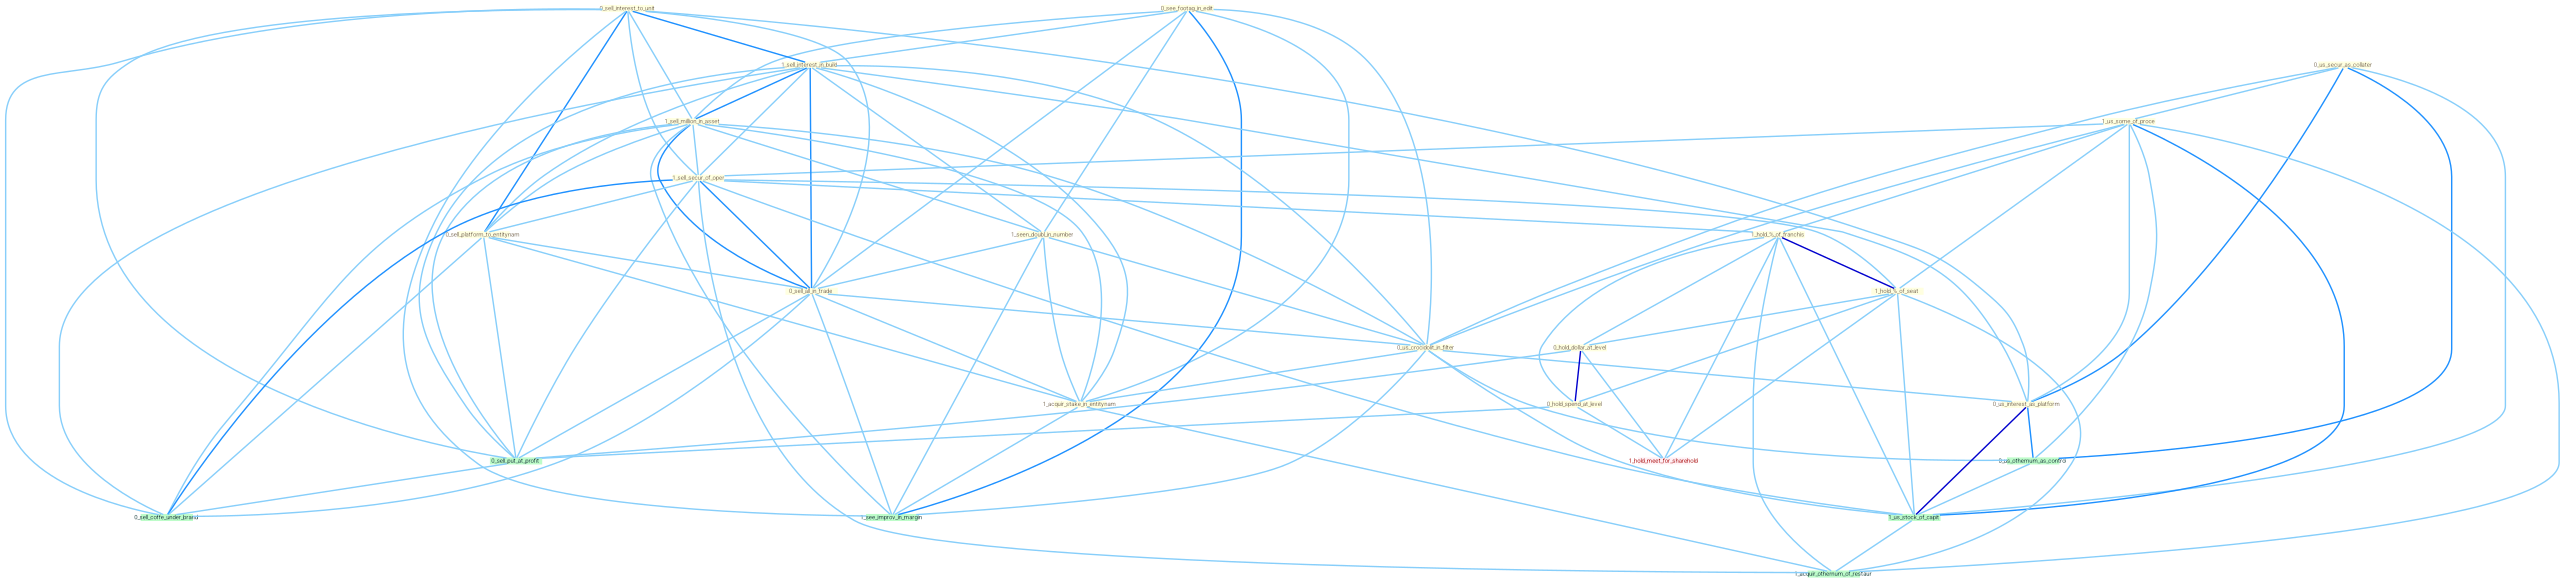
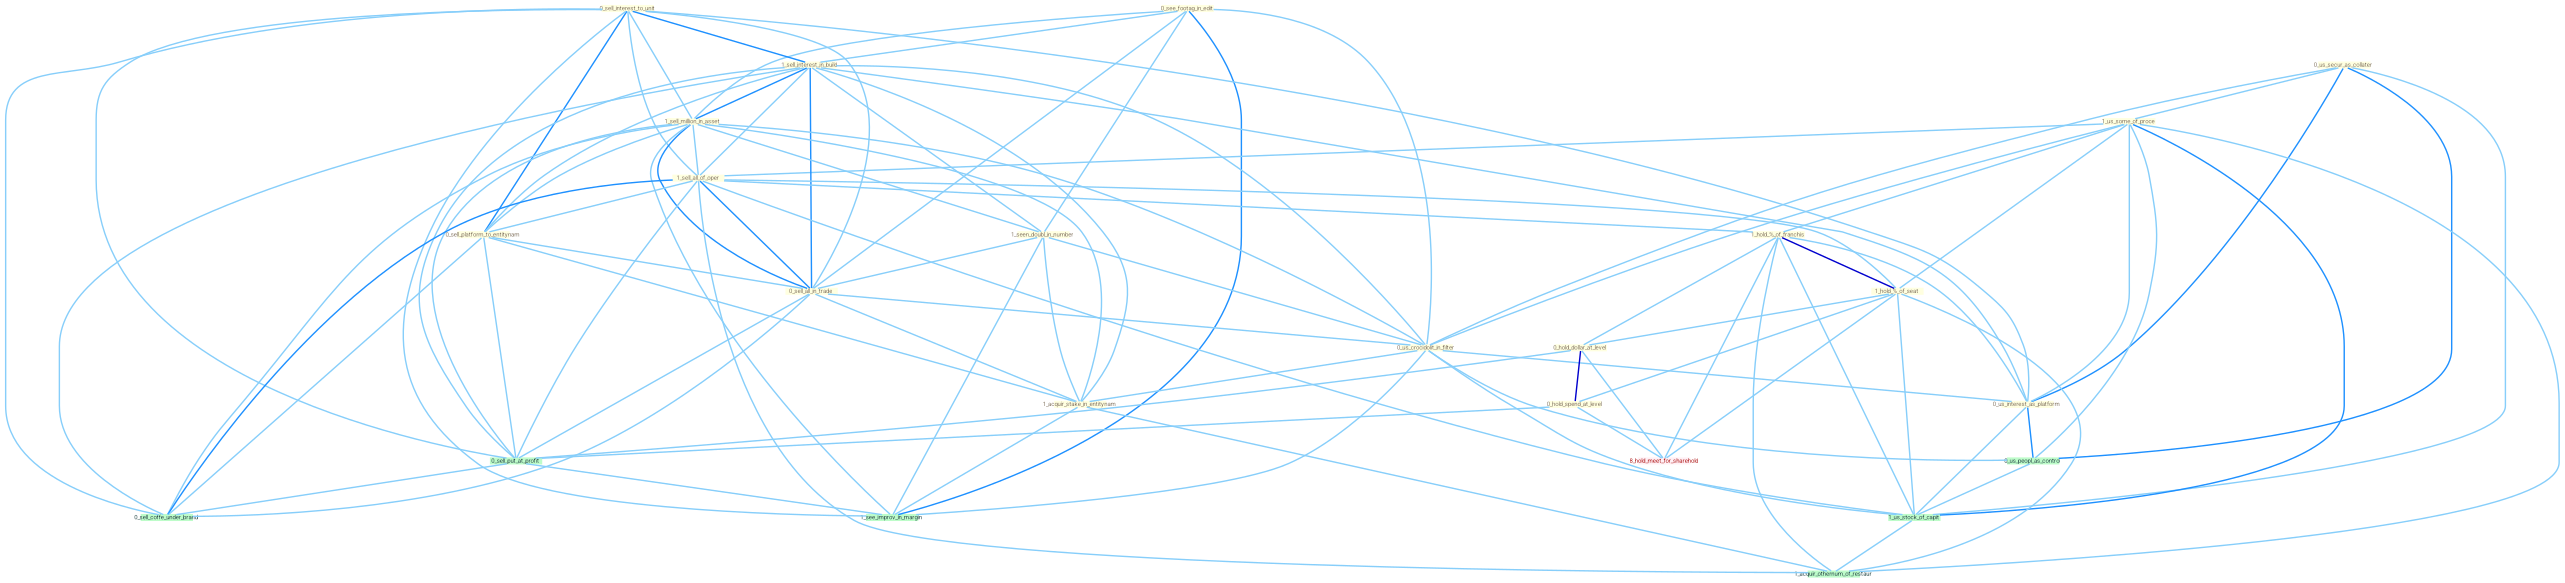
node "1_sell_secur_of_oper": label "1_sell_secur_of_oper" -> "1_sell_all_of_oper"
edge "0_see_footag_in_edit" -- "1_acquir_stake_in_entitynam": removed
edge "1_hold_%_of_franchis" -- "0_hold_spend_at_level": now "1_hold_%_of_franchis" -- "0_us_interest_as_platform"
edge "0_sell_all_in_trade" -- "1_see_improv_in_margin": now "0_sell_put_at_profit" -- "1_see_improv_in_margin"
node "1_hold_meet_for_sharehold": label "1_hold_meet_for_sharehold" -> "8_hold_meet_for_sharehold"
node "0_us_othernum_as_control": label "0_us_othernum_as_control" -> "0_us_peopl_as_control"
edge "0_us_interest_as_platform" -- "1_us_stock_of_capit": color #0000cd -> #87cefa
